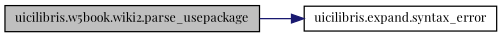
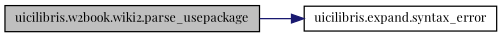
node "uicilibris.w5book.wiki2.parse_usepackage": label "uicilibris.w5book.wiki2.parse_usepackage" -> "uicilibris.w2book.wiki2.parse_usepackage"
